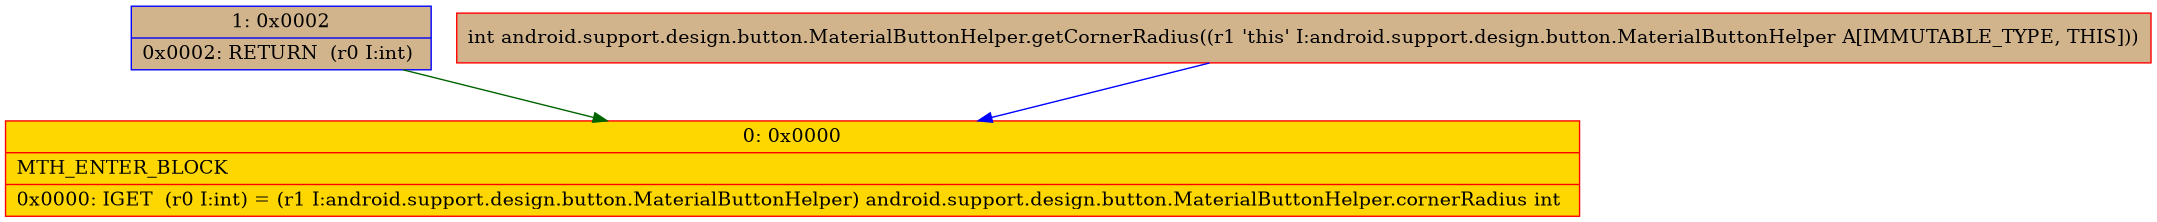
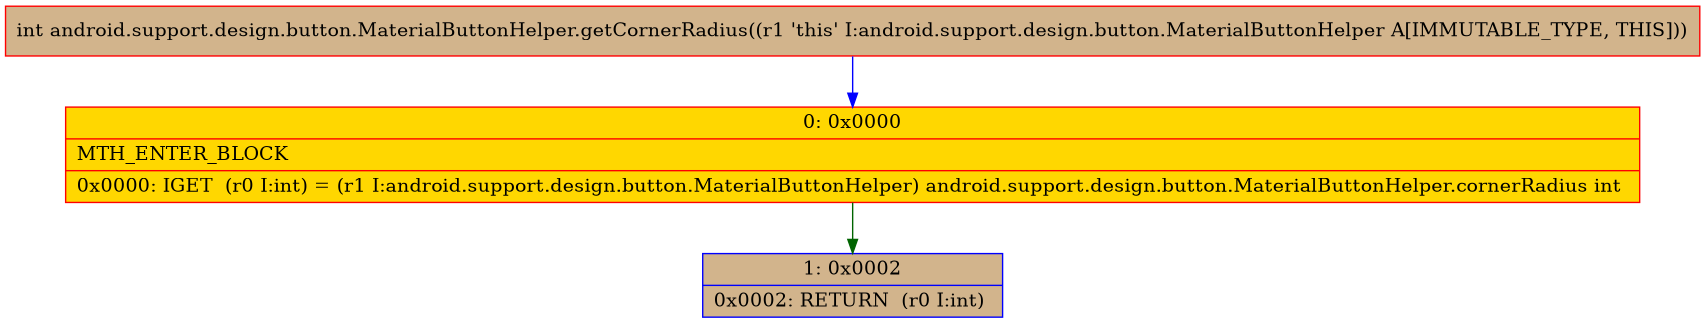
edge "1: 0x0002" -> "0: 0x0000": reversed
